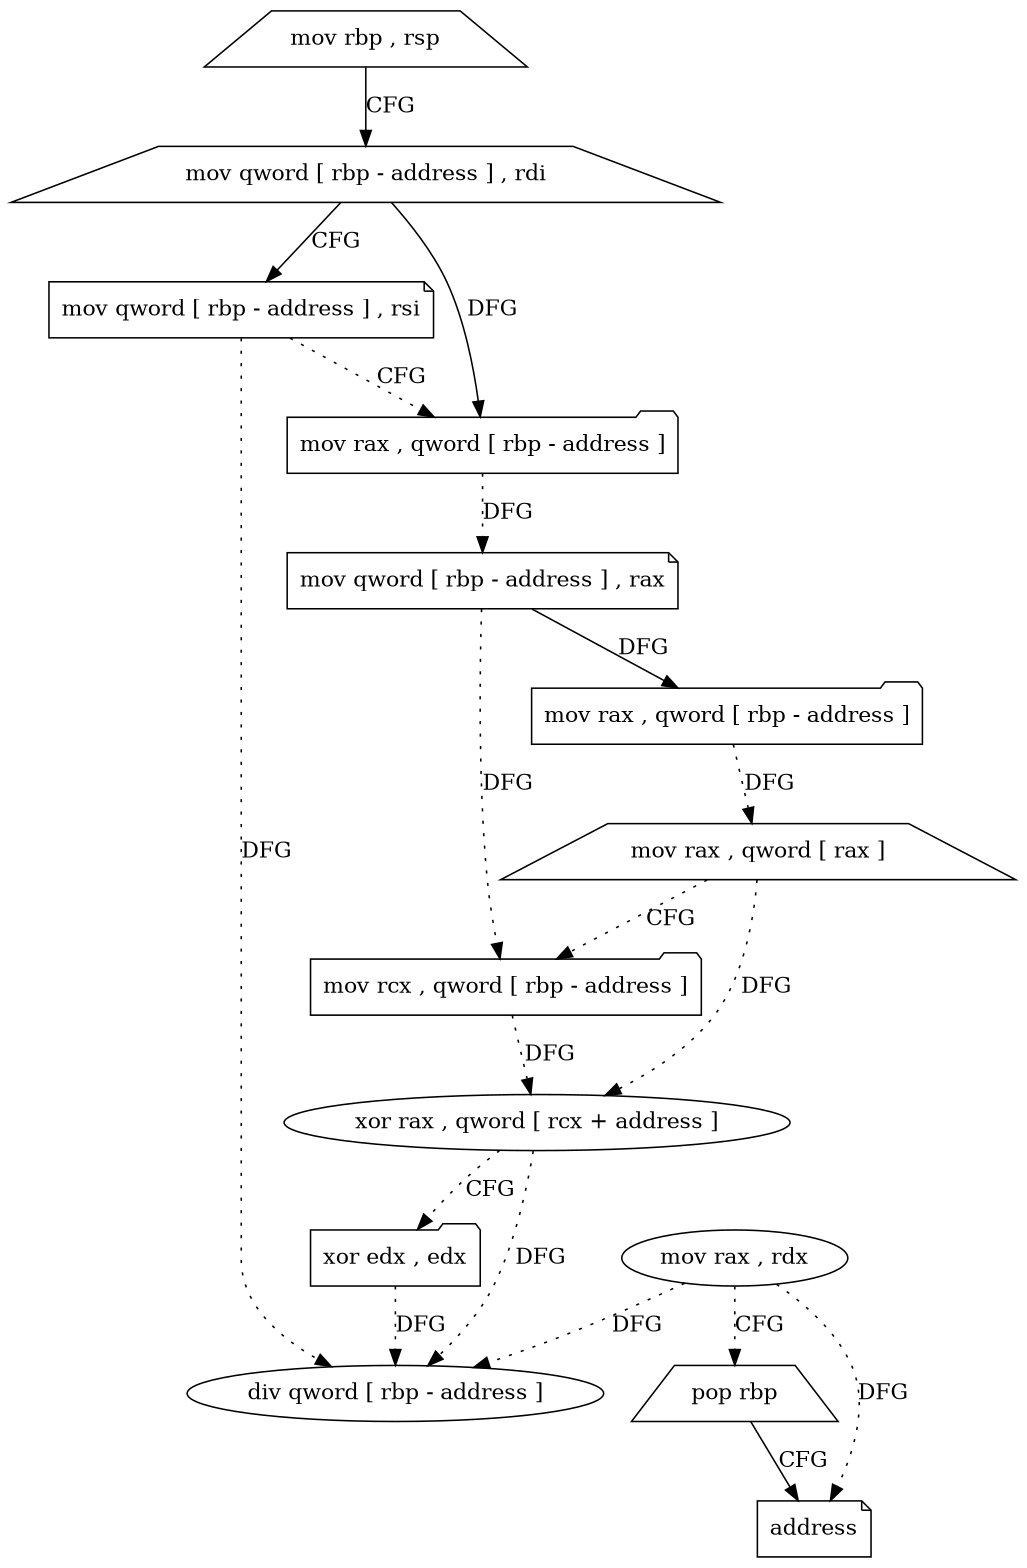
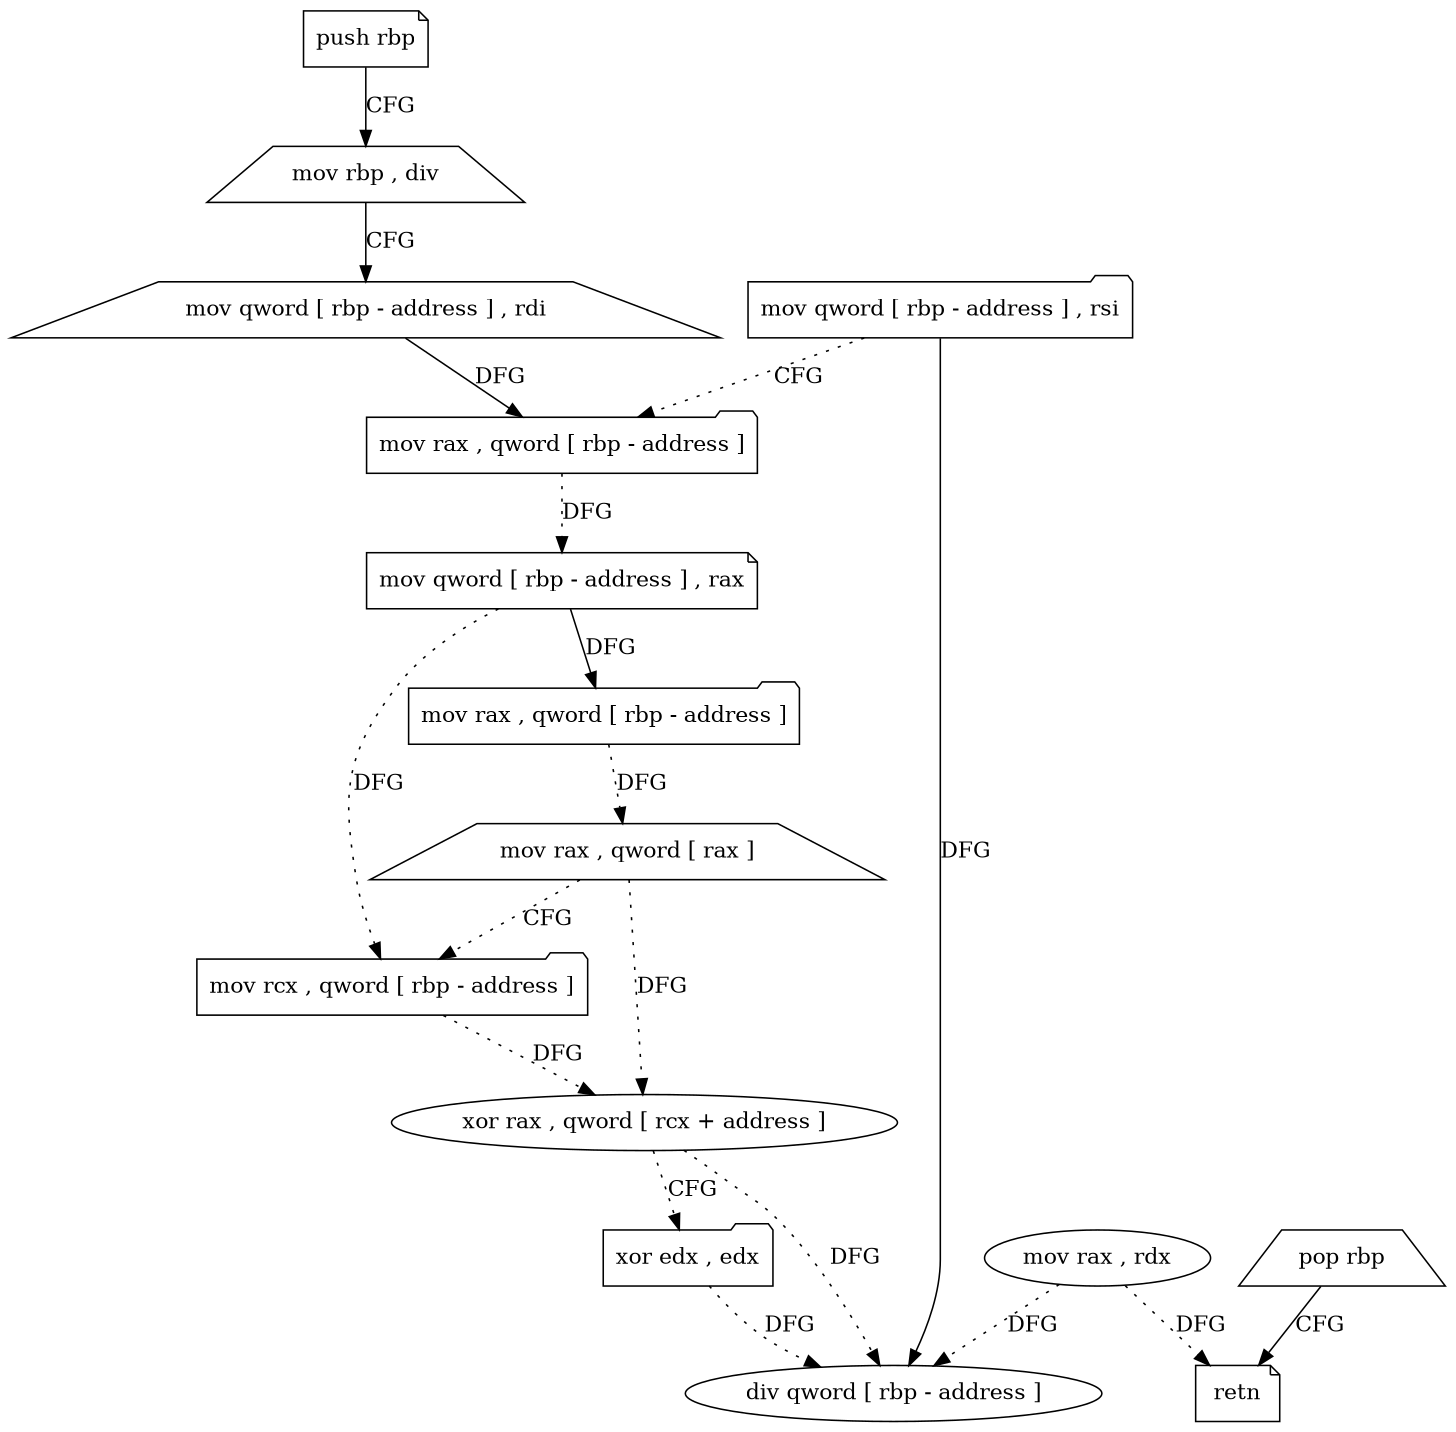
node "push rbp": added
node "mov rbp , rsp": label "mov rbp , rsp" -> "mov rbp , div"
edge "mov qword [ rbp - address ] , rdi" -> "mov qword [ rbp - address ] , rsi": removed, label "CFG"
node "mov qword [ rbp - address ] , rsi": shape note -> folder
edge "mov qword [ rbp - address ] , rsi" -> "div qword [ rbp - address ]": style dotted -> solid
edge "mov rax , rdx" -> "pop rbp": removed, label "CFG"
node "address": label "address" -> "retn"
